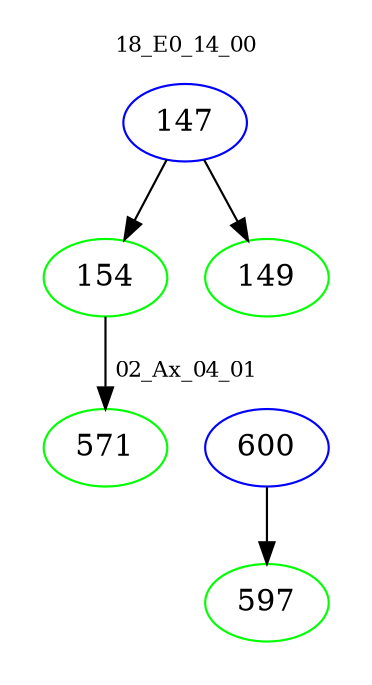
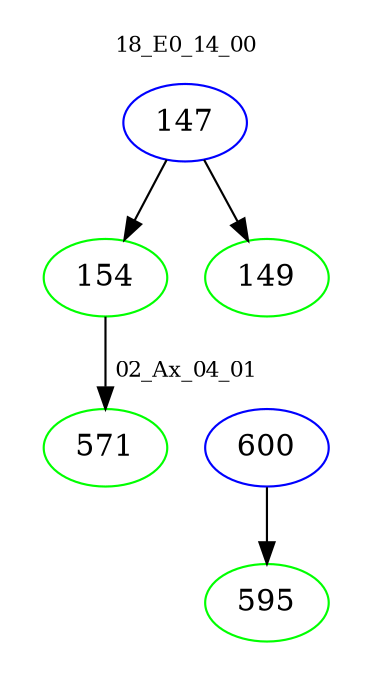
node "597": label "597" -> "595"
